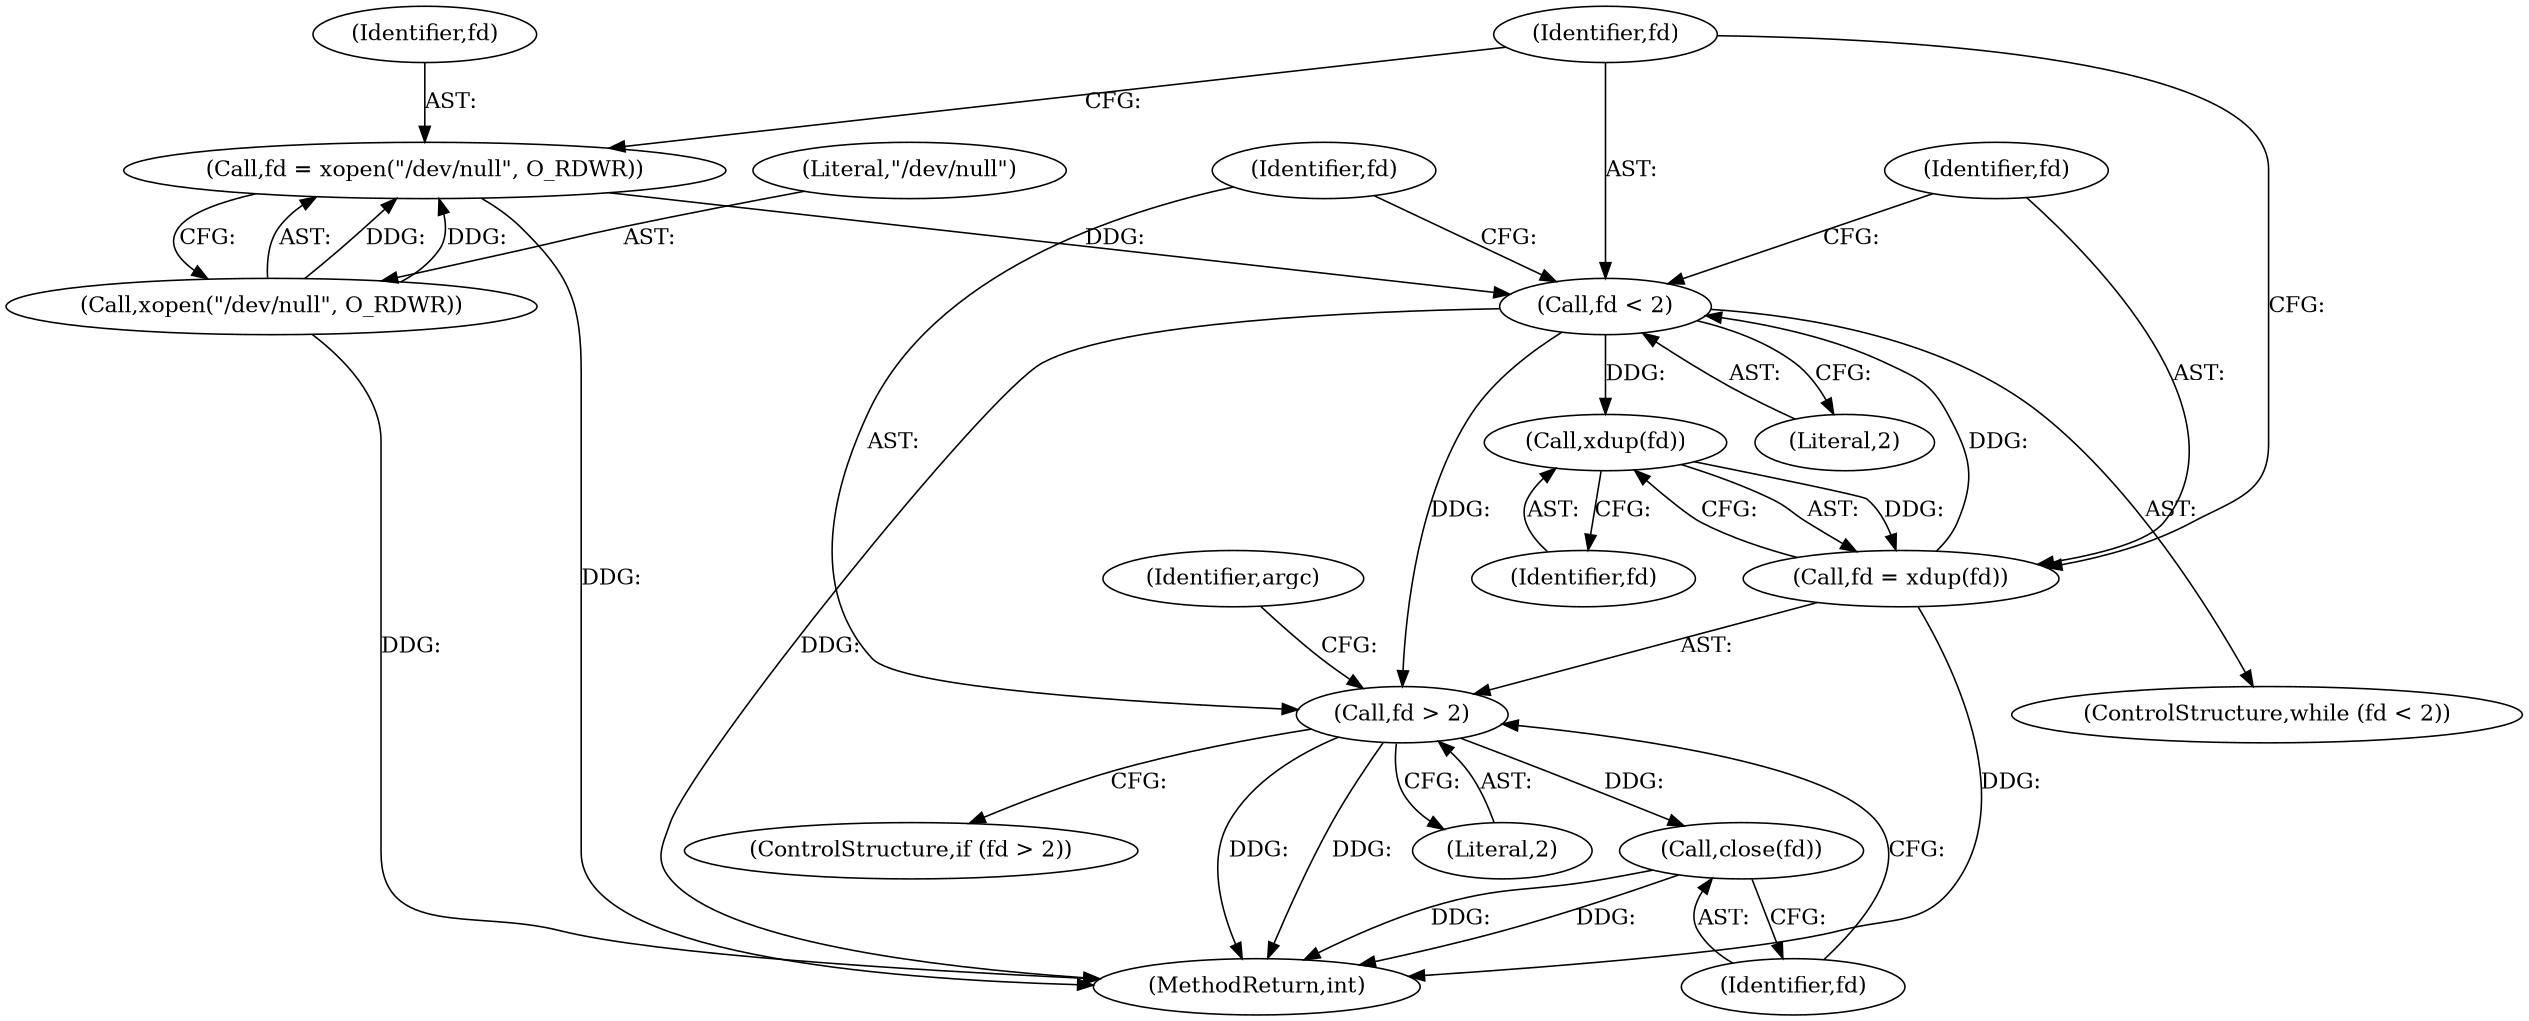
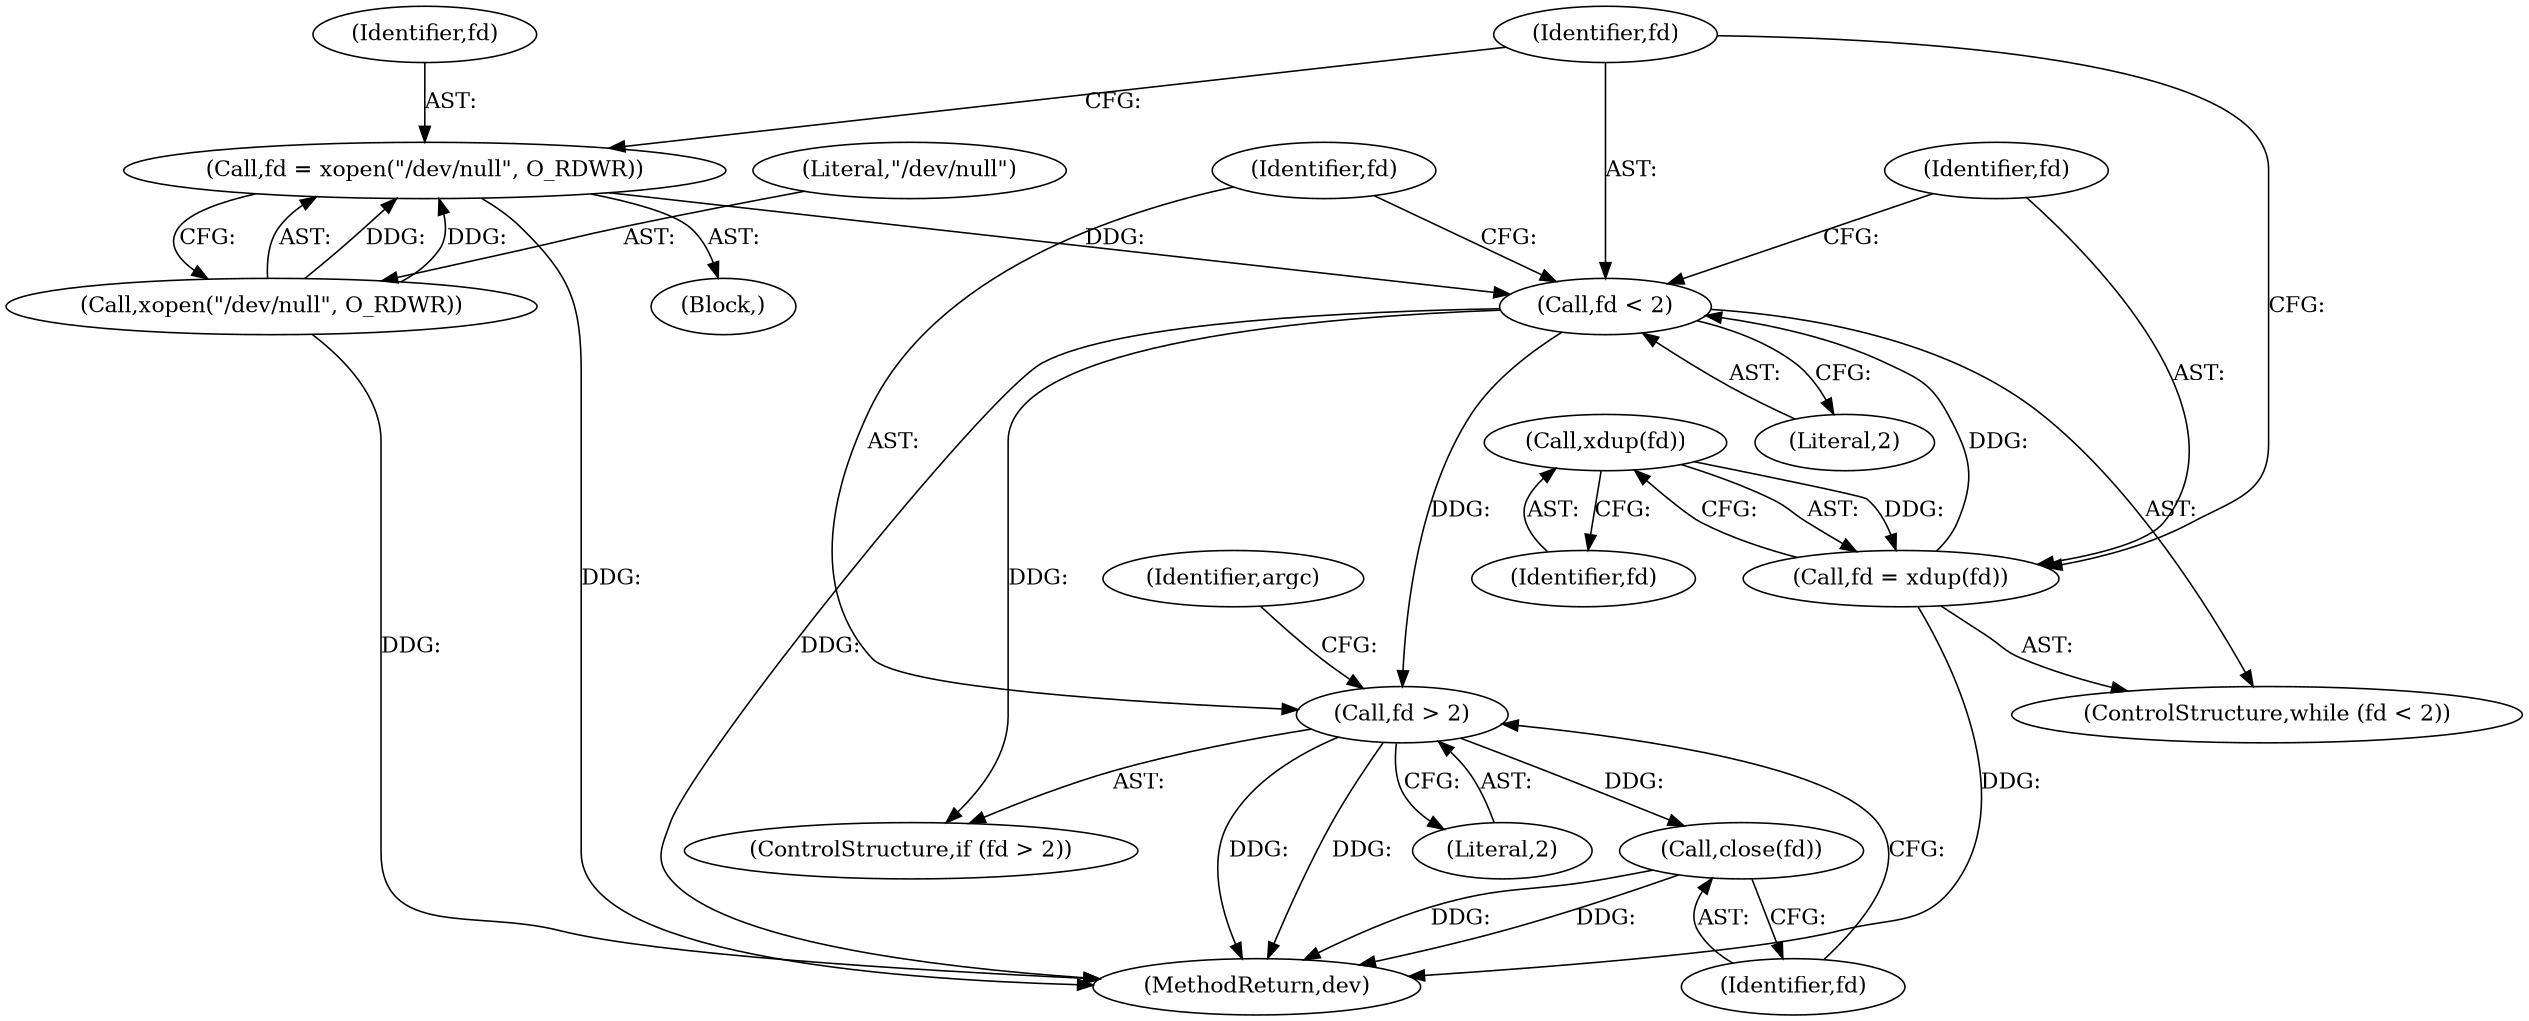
node "(Block,)": added
edge "(Call,fd < 2)" -> "(Call,xdup(fd))": now "(Call,fd < 2)" -> "(ControlStructure,if (fd > 2))"
edge "(Call,fd = xdup(fd))" -> "(Call,fd > 2)": now "(Call,fd = xdup(fd))" -> "(ControlStructure,while (fd < 2))"
edge "(Call,fd > 2)" -> "(ControlStructure,if (fd > 2))": label "CFG: " -> "AST: "
node "(MethodReturn,int)": label "(MethodReturn,int)" -> "(MethodReturn,dev)"
